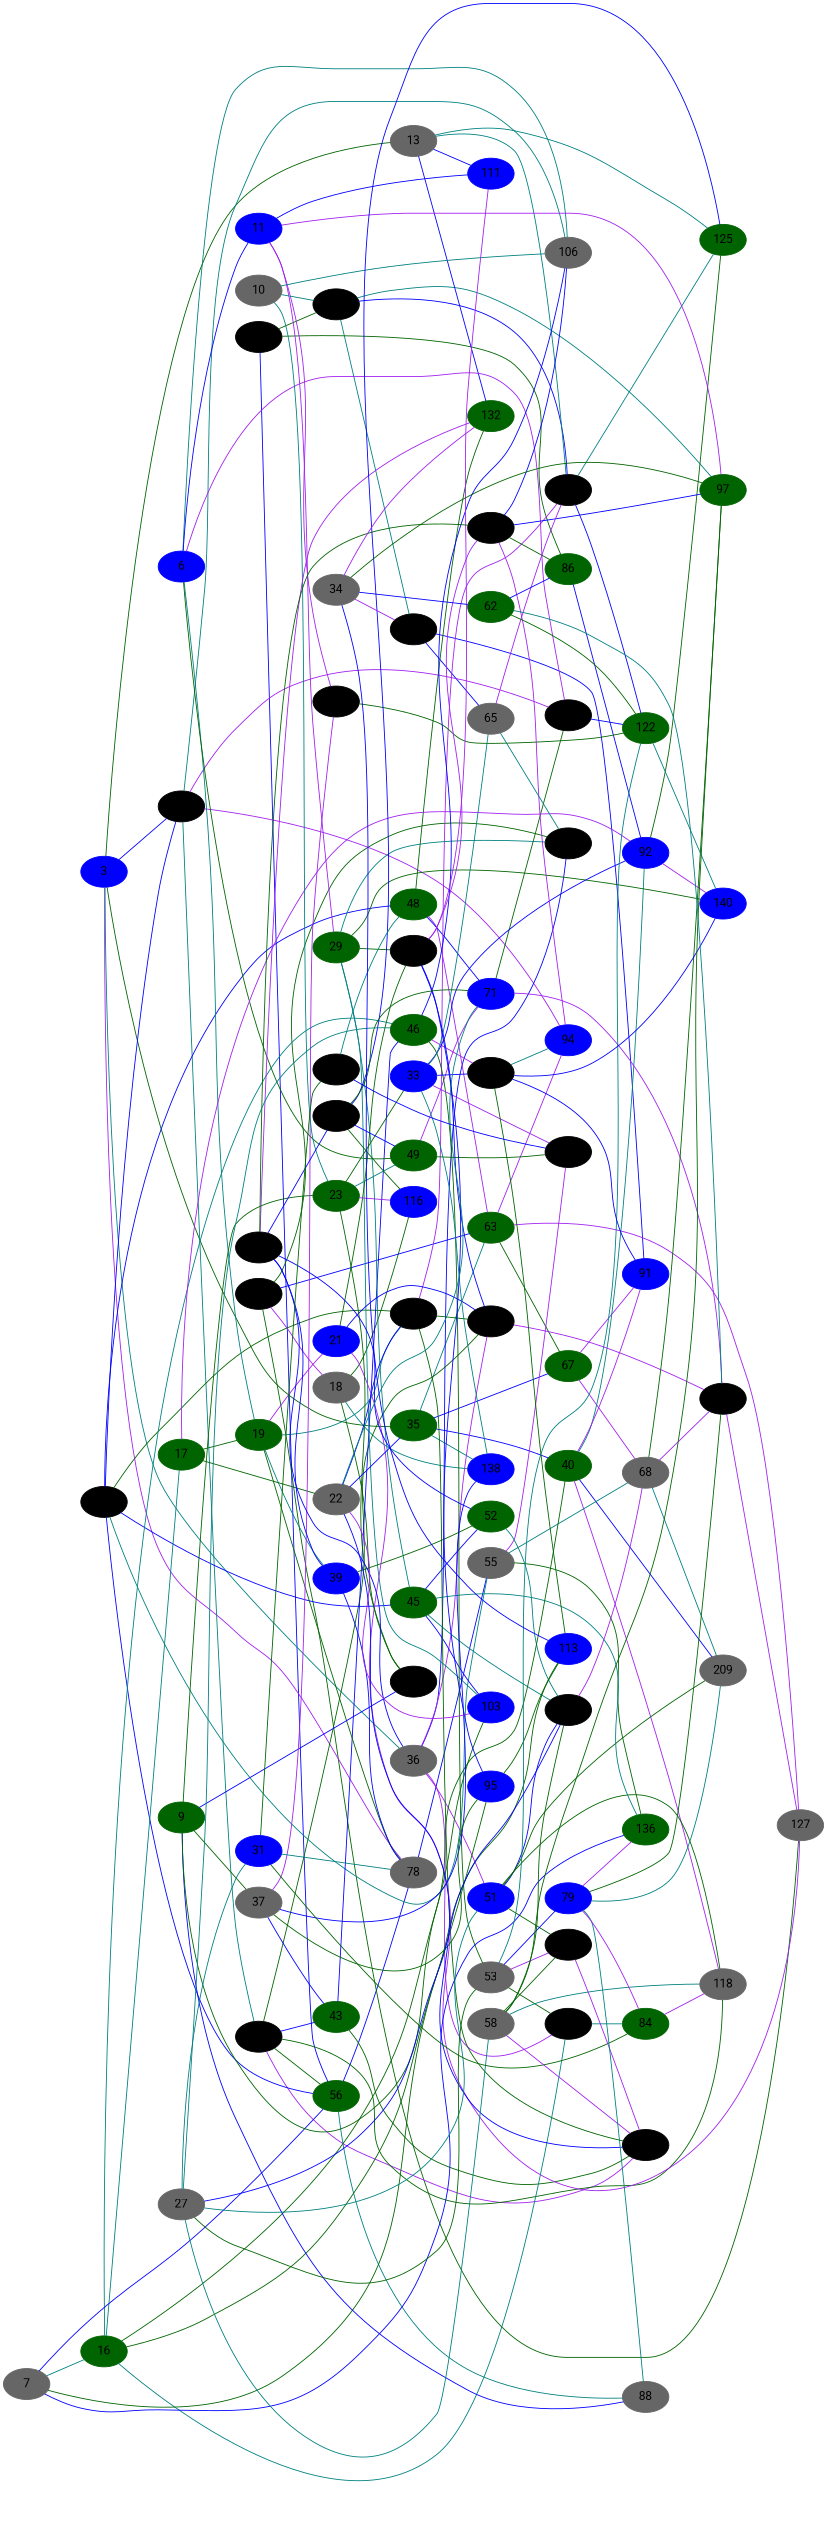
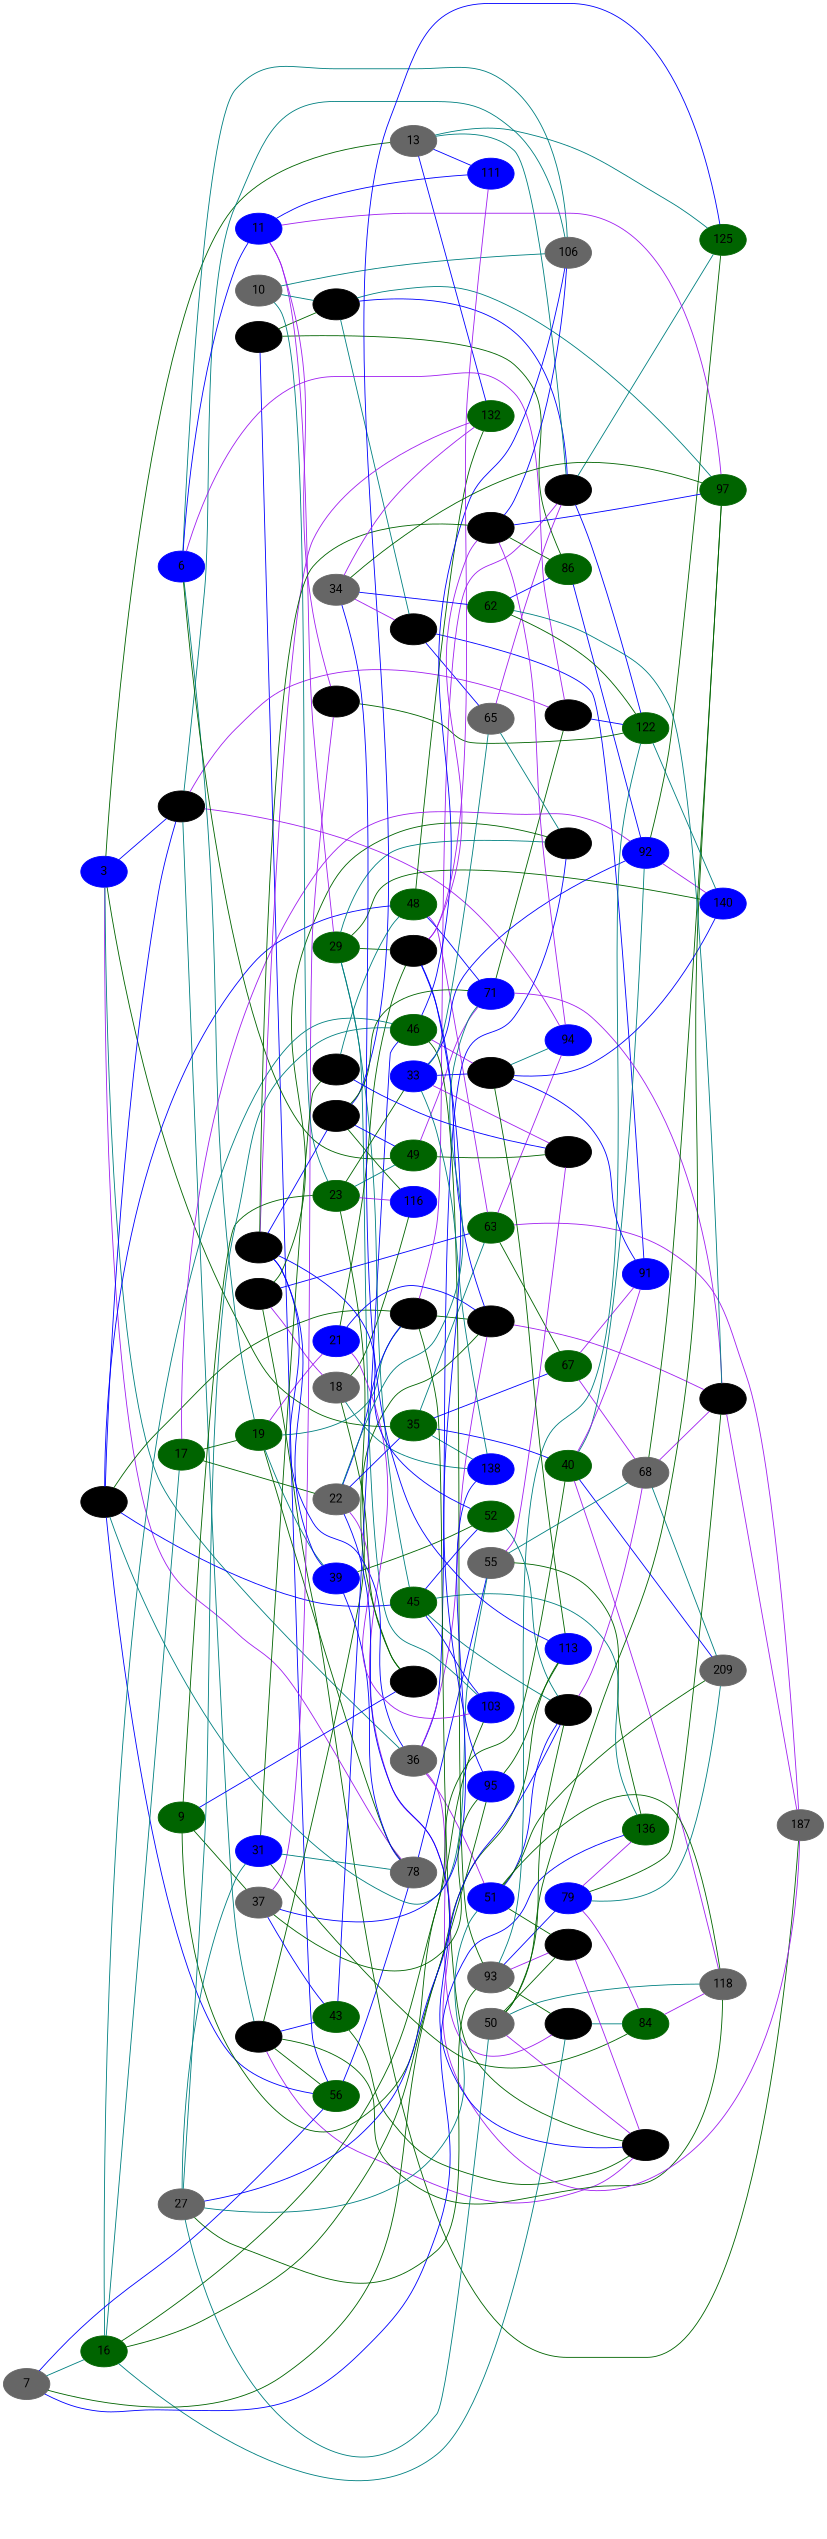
node "127": label "127" -> "187"
node "53": label "53" -> "93"
node "58": label "58" -> "50"
node "88": removed
